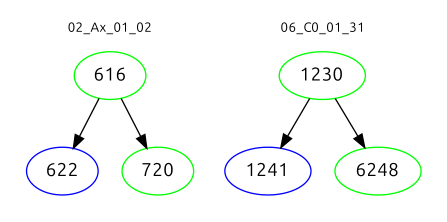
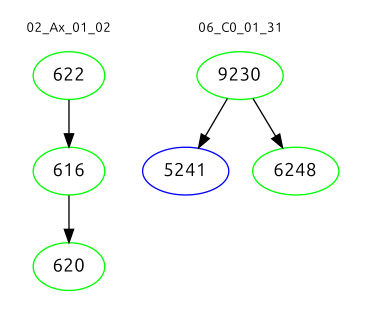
node "1230": label "1230" -> "9230"
edge "616" -> "622": reversed
node "622": color blue -> green
node "720": label "720" -> "620"
node "1241": label "1241" -> "5241"
